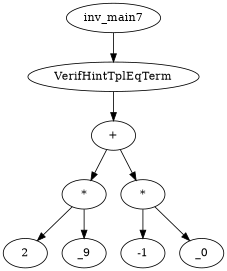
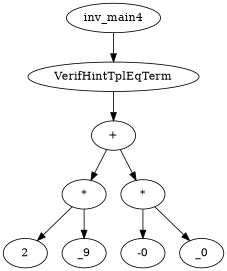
node "inv_main7": label "inv_main7" -> "inv_main4"
node "-1": label "-1" -> "-0"
